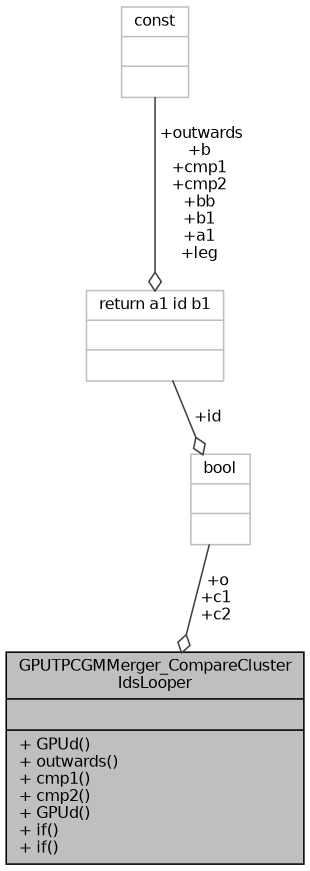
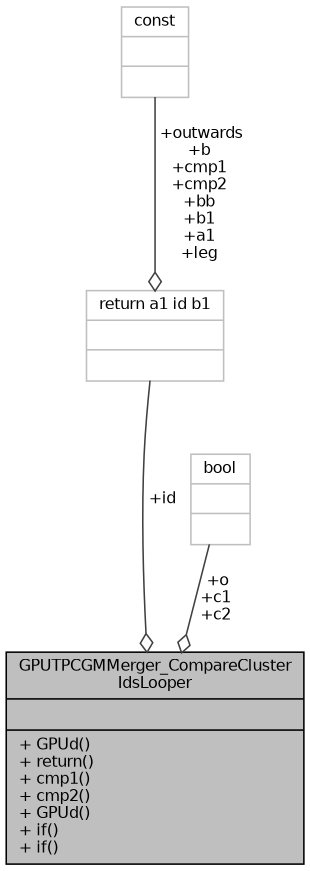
edge "return a1 id b1" -> "bool": now "return a1 id b1" -> "GPUTPCGMMerger_CompareCluster"
node "GPUTPCGMMerger_CompareCluster": text "+ outwards()" -> "+ return()"
